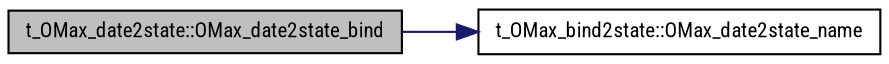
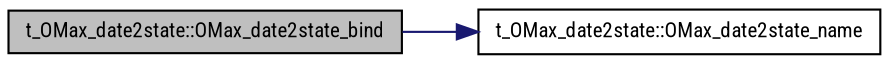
node "t_OMax_bind2state::OMax_date2state_name": label "t_OMax_bind2state::OMax_date2state_name" -> "t_OMax_date2state::OMax_date2state_name"
